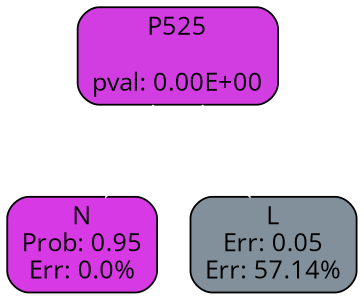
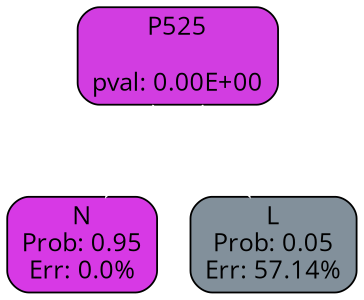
node "L Err: 0.05 Err: 57.14%": label "L Err: 0.05 Err: 57.14%" -> "L Prob: 0.05 Err: 57.14%"
